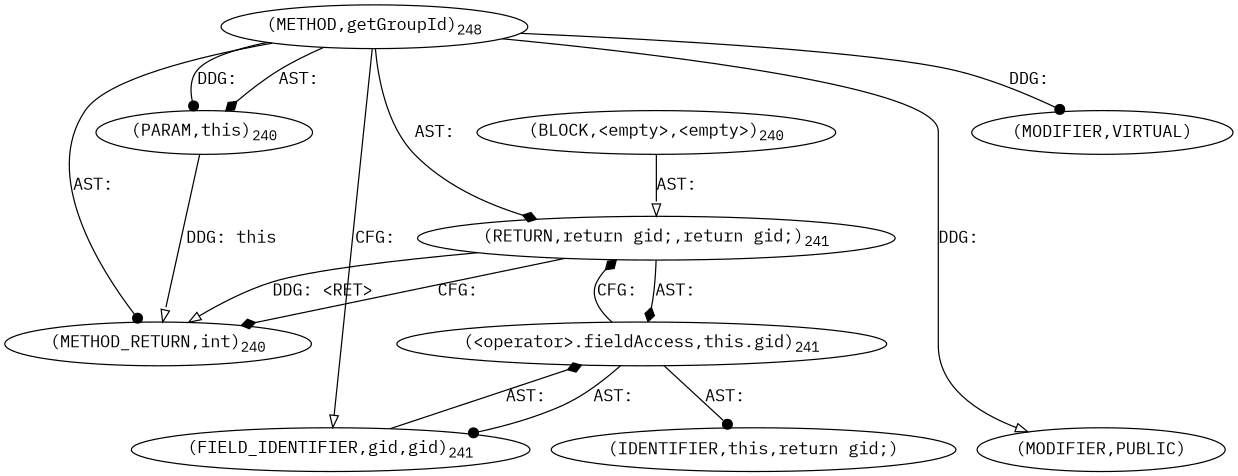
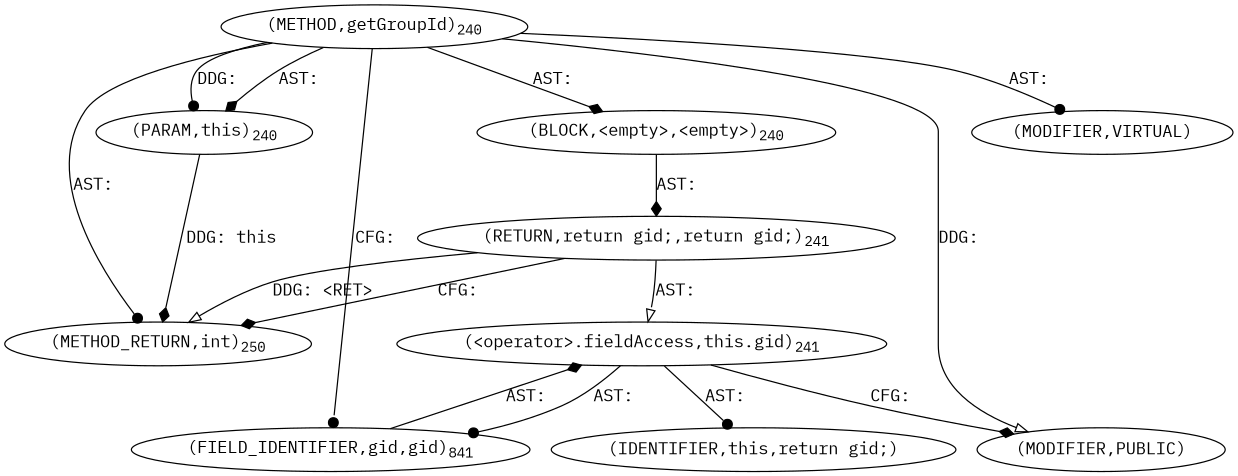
node "(METHOD,getGroupId)": text "248" -> "240"
edge "(METHOD,getGroupId)" -> "(MODIFIER,VIRTUAL)": label "DDG: " -> "AST: "
edge "(METHOD,getGroupId)" -> "(RETURN,return gid;,return gid;)": now "(METHOD,getGroupId)" -> "(BLOCK,<empty>,<empty>)"
edge "(BLOCK,<empty>,<empty>)" -> "(RETURN,return gid;,return gid;)": arrowhead onormal -> diamond
edge "(PARAM,this)" -> "(METHOD_RETURN,int)": arrowhead onormal -> diamond
edge "(METHOD,getGroupId)" -> "(FIELD_IDENTIFIER,gid,gid)": arrowhead onormal -> dot
edge "(RETURN,return gid;,return gid;)" -> "(<operator>.fieldAccess,this.gid)": arrowhead diamond -> onormal
edge "(<operator>.fieldAccess,this.gid)" -> "(RETURN,return gid;,return gid;)": now "(<operator>.fieldAccess,this.gid)" -> "(MODIFIER,PUBLIC)"
node "(METHOD_RETURN,int)": text "240" -> "250"
node "(FIELD_IDENTIFIER,gid,gid)": text "241" -> "841"
